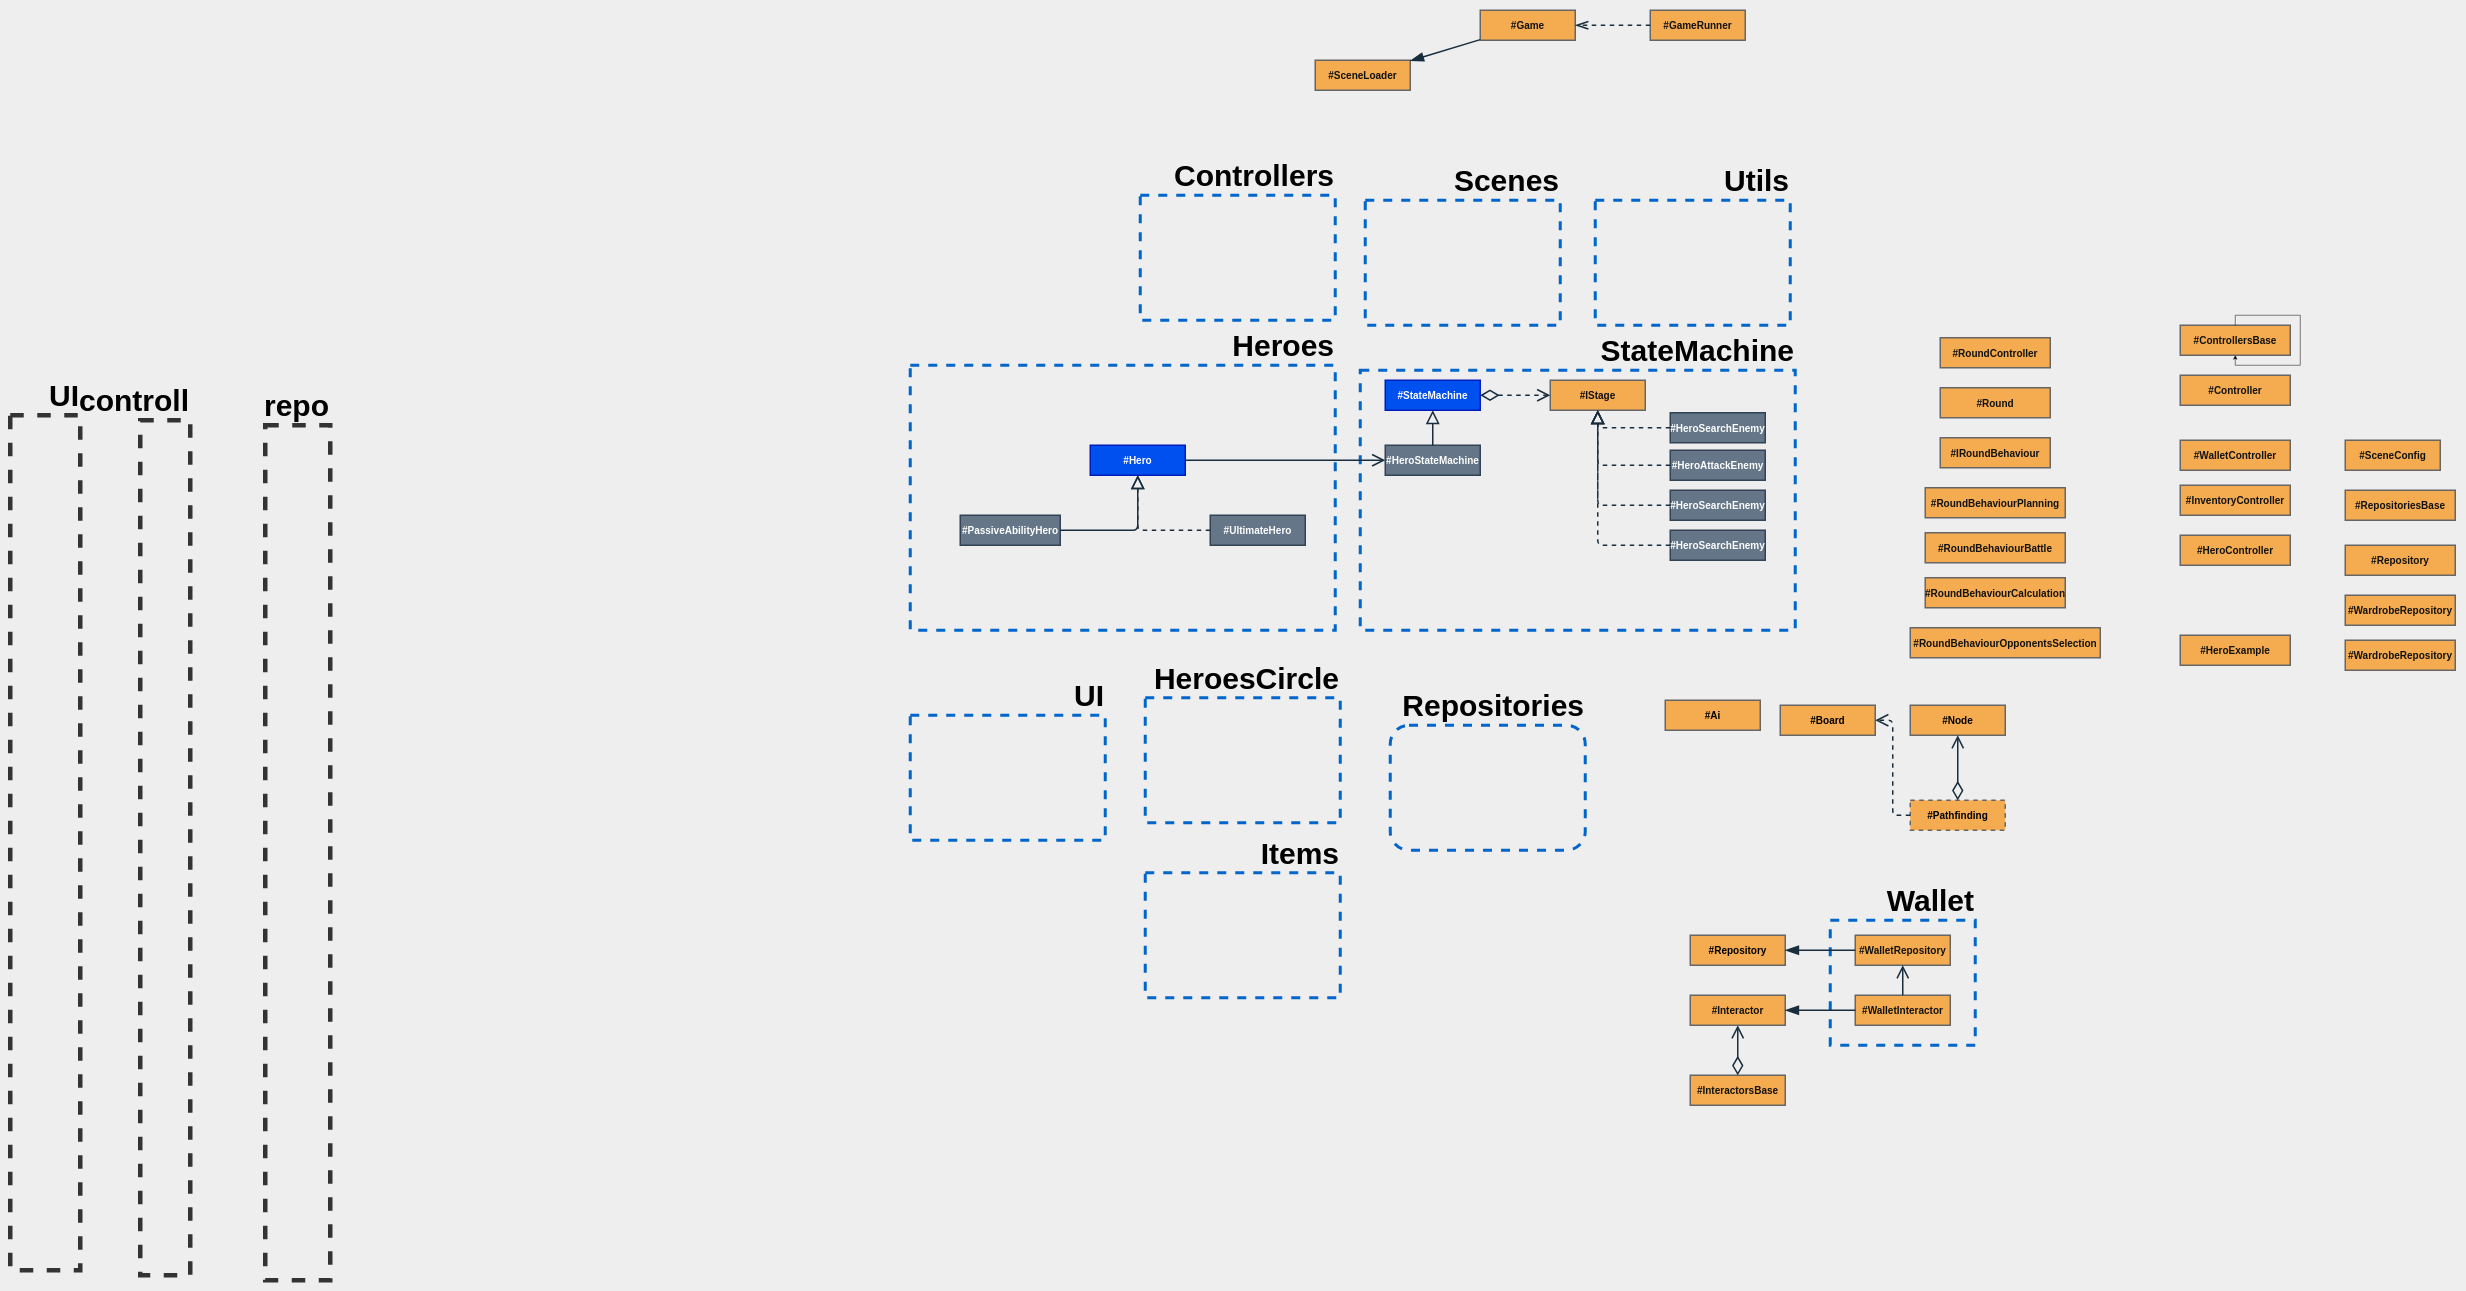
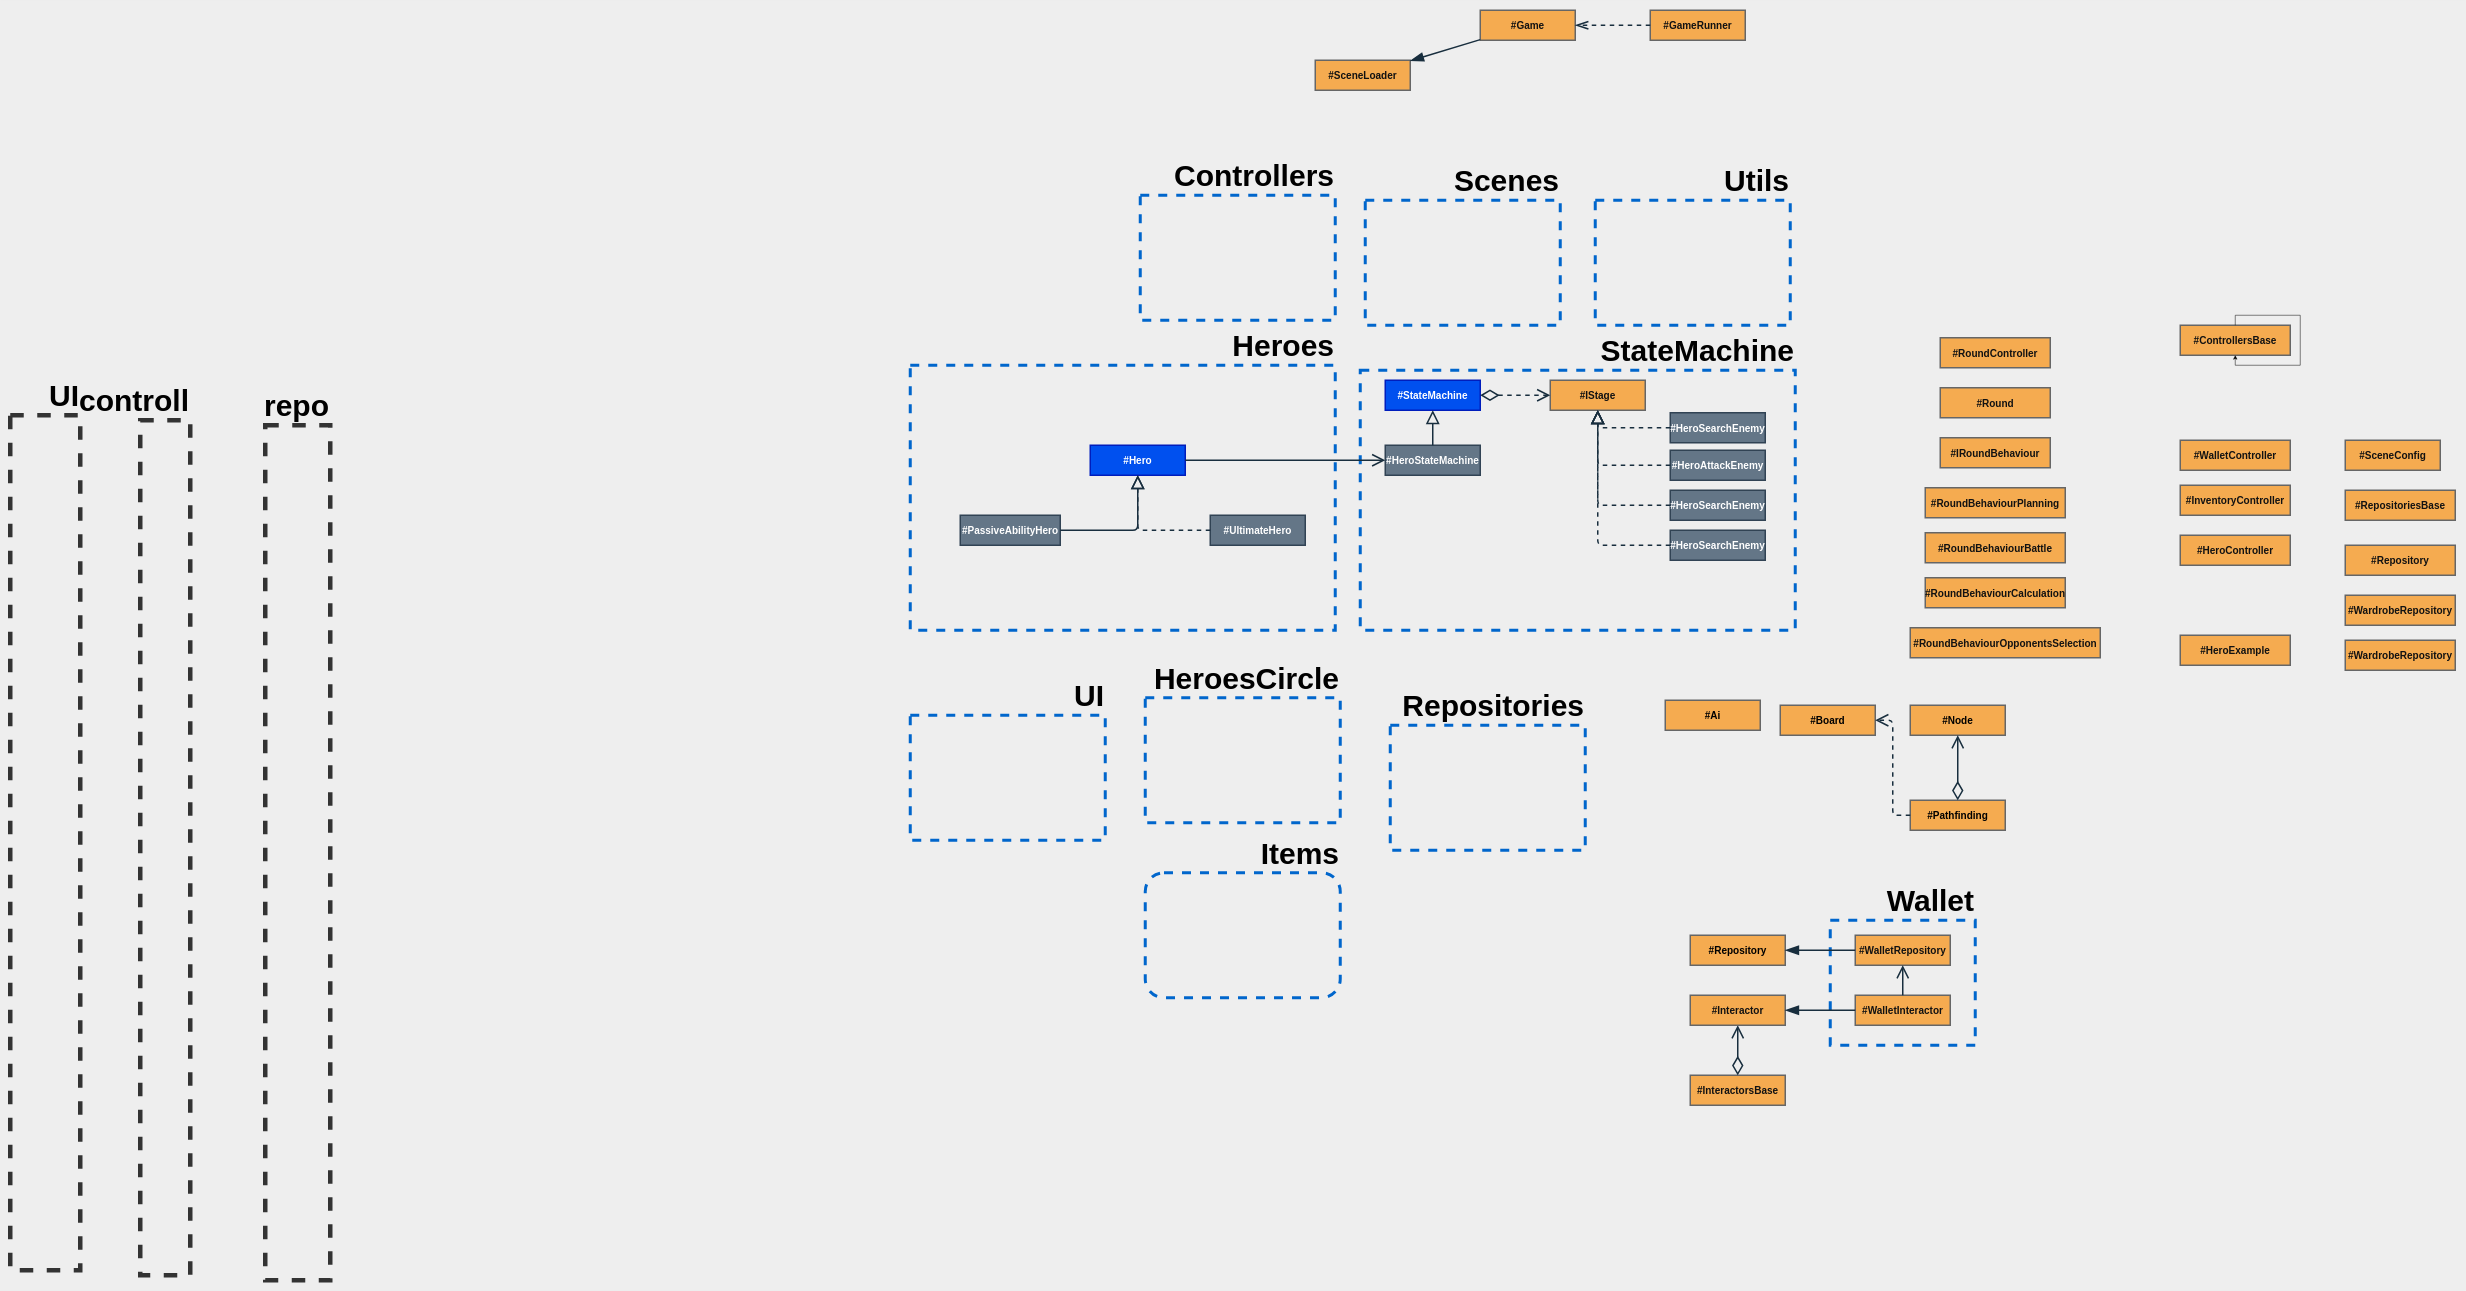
node "#Controller": removed
node "Repositories": shape rounded rectangle -> rectangle
node "#Pathfinding": style dashed -> solid
node "Items": shape rectangle -> rounded rectangle
